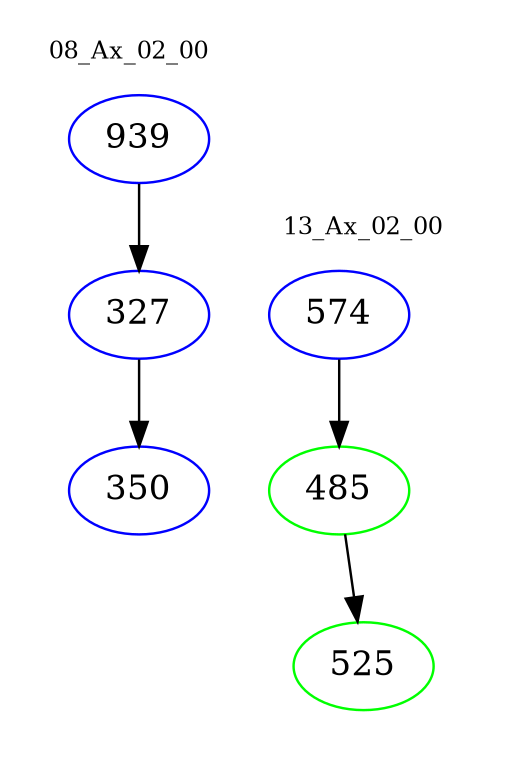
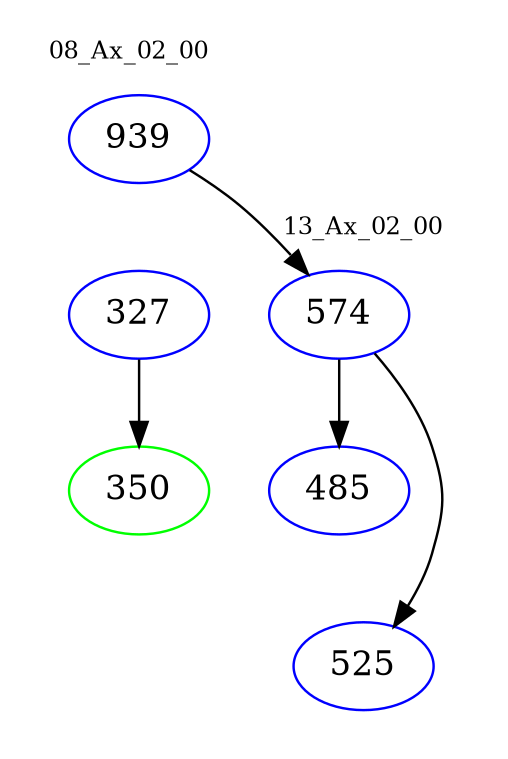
edge "939" -> "327": now "939" -> "574"
node "350": color blue -> green
node "485": color green -> blue
edge "485" -> "525": now "574" -> "525"
node "525": color green -> blue
